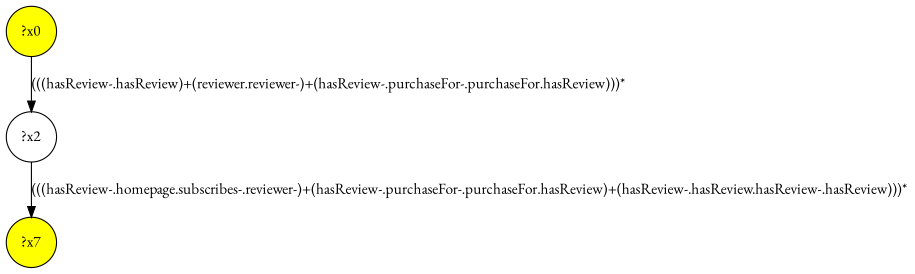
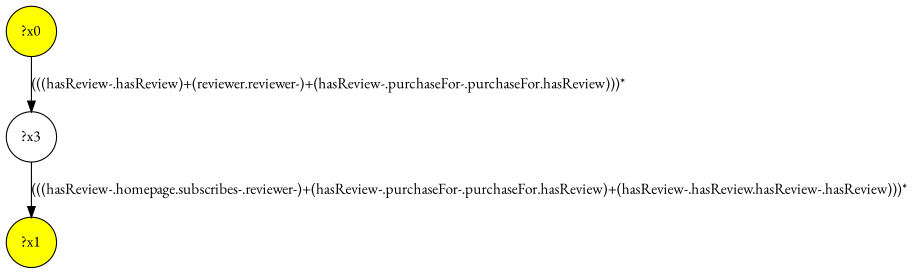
node "?x2": label "?x2" -> "?x3"
node "?x7": label "?x7" -> "?x1"
